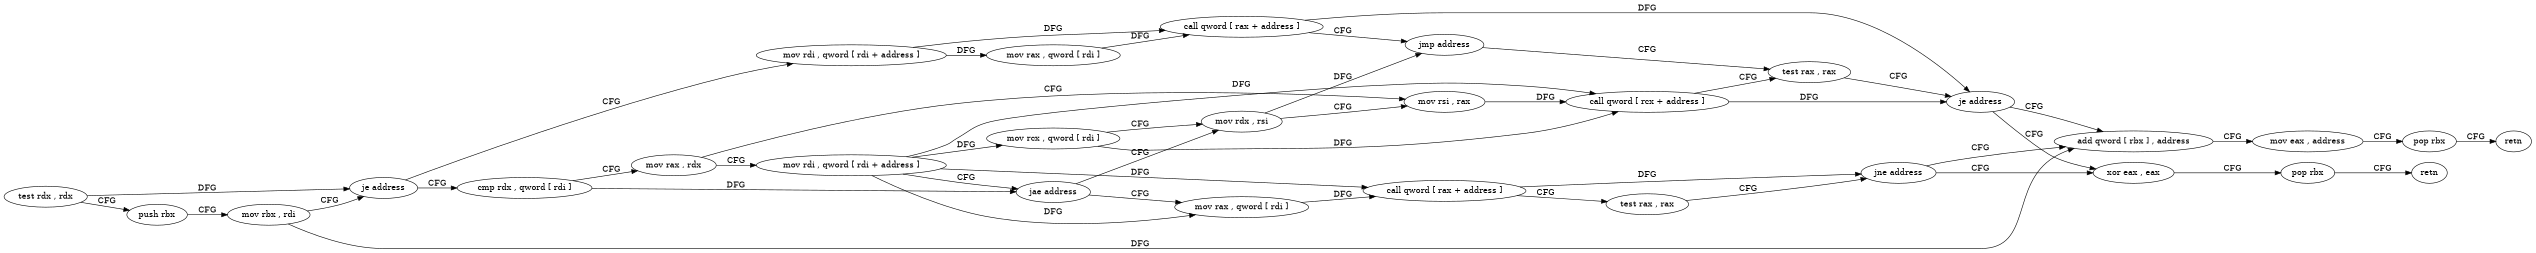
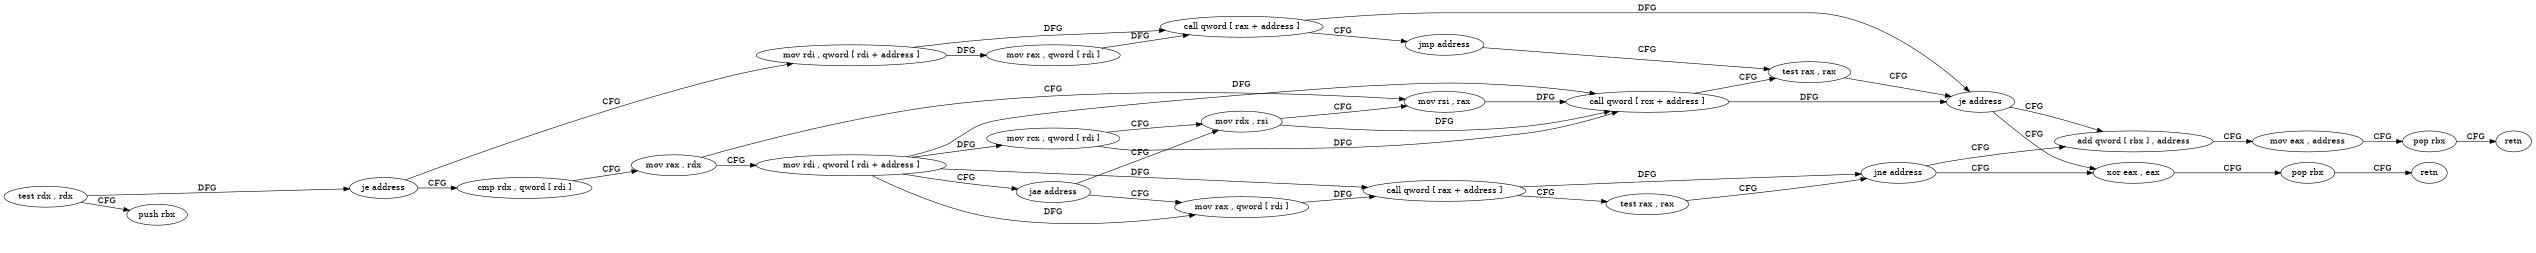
edge "mov rdx , rsi" -> "jmp address": now "mov rdx , rsi" -> "call qword [ rcx + address ]"
edge "cmp rdx , qword [ rdi ]" -> "jae address": removed, label "DFG"
node "mov rbx , rdi": removed
